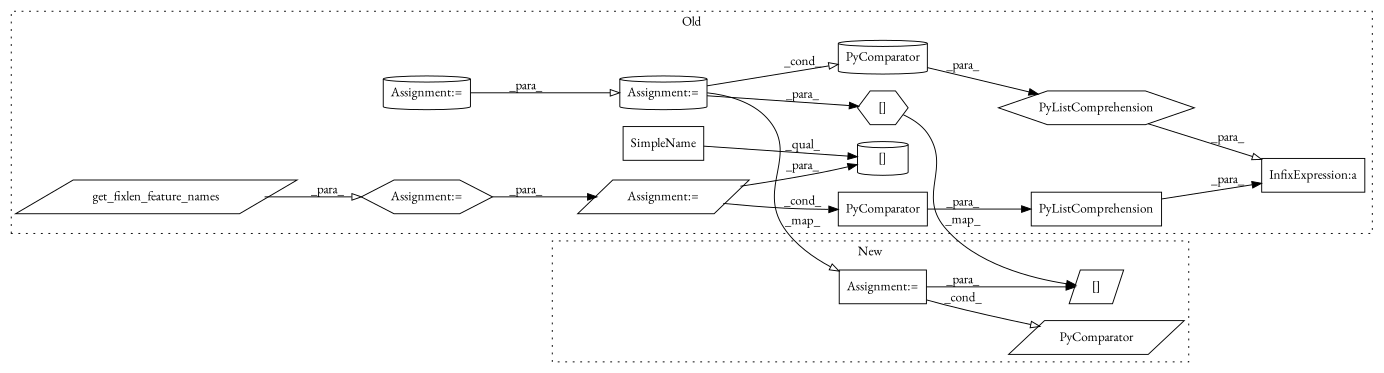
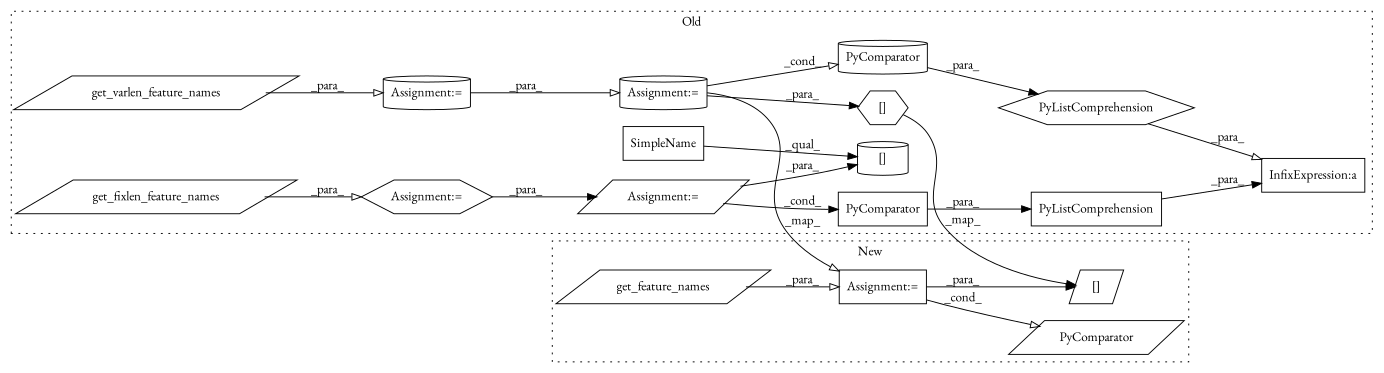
node "get_varlen_feature_names": added
node "get_feature_names": added
